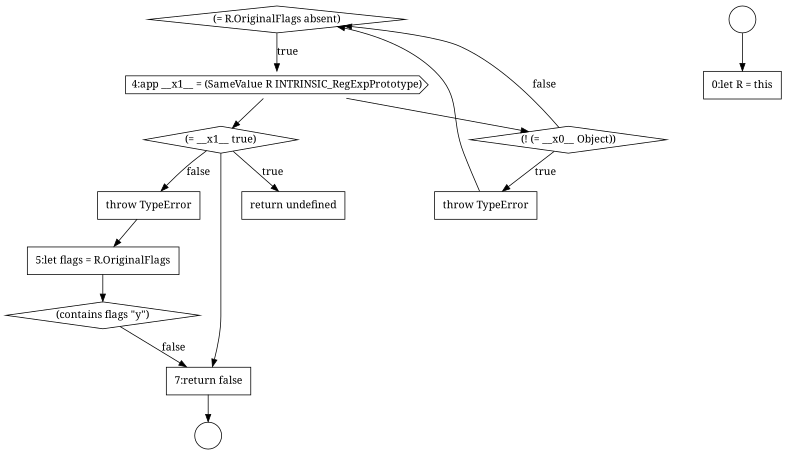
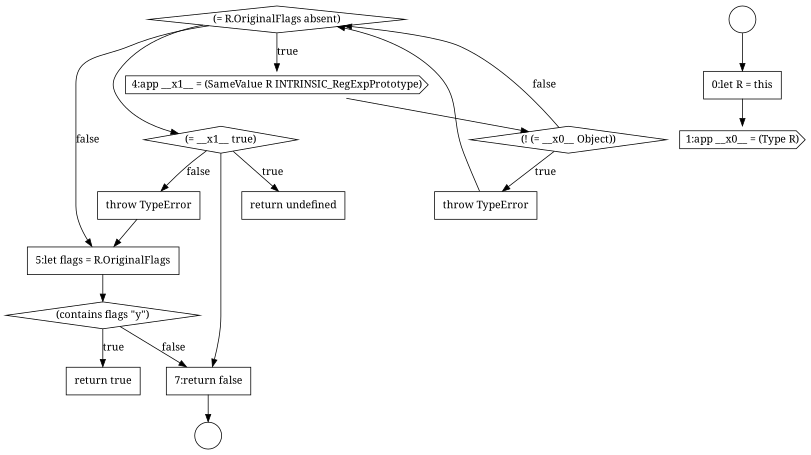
edge "(= R.OriginalFlags absent)" -> "5:let flags = R.OriginalFlags": added, label "false"
edge "4:app __x1__ = (SameValue R INTRINSIC_RegExpPrototype)" -> "(= __x1__ true)": now "(= R.OriginalFlags absent)" -> "(= __x1__ true)"
node "1:app __x0__ = (Type R)": added
node "return true": added
